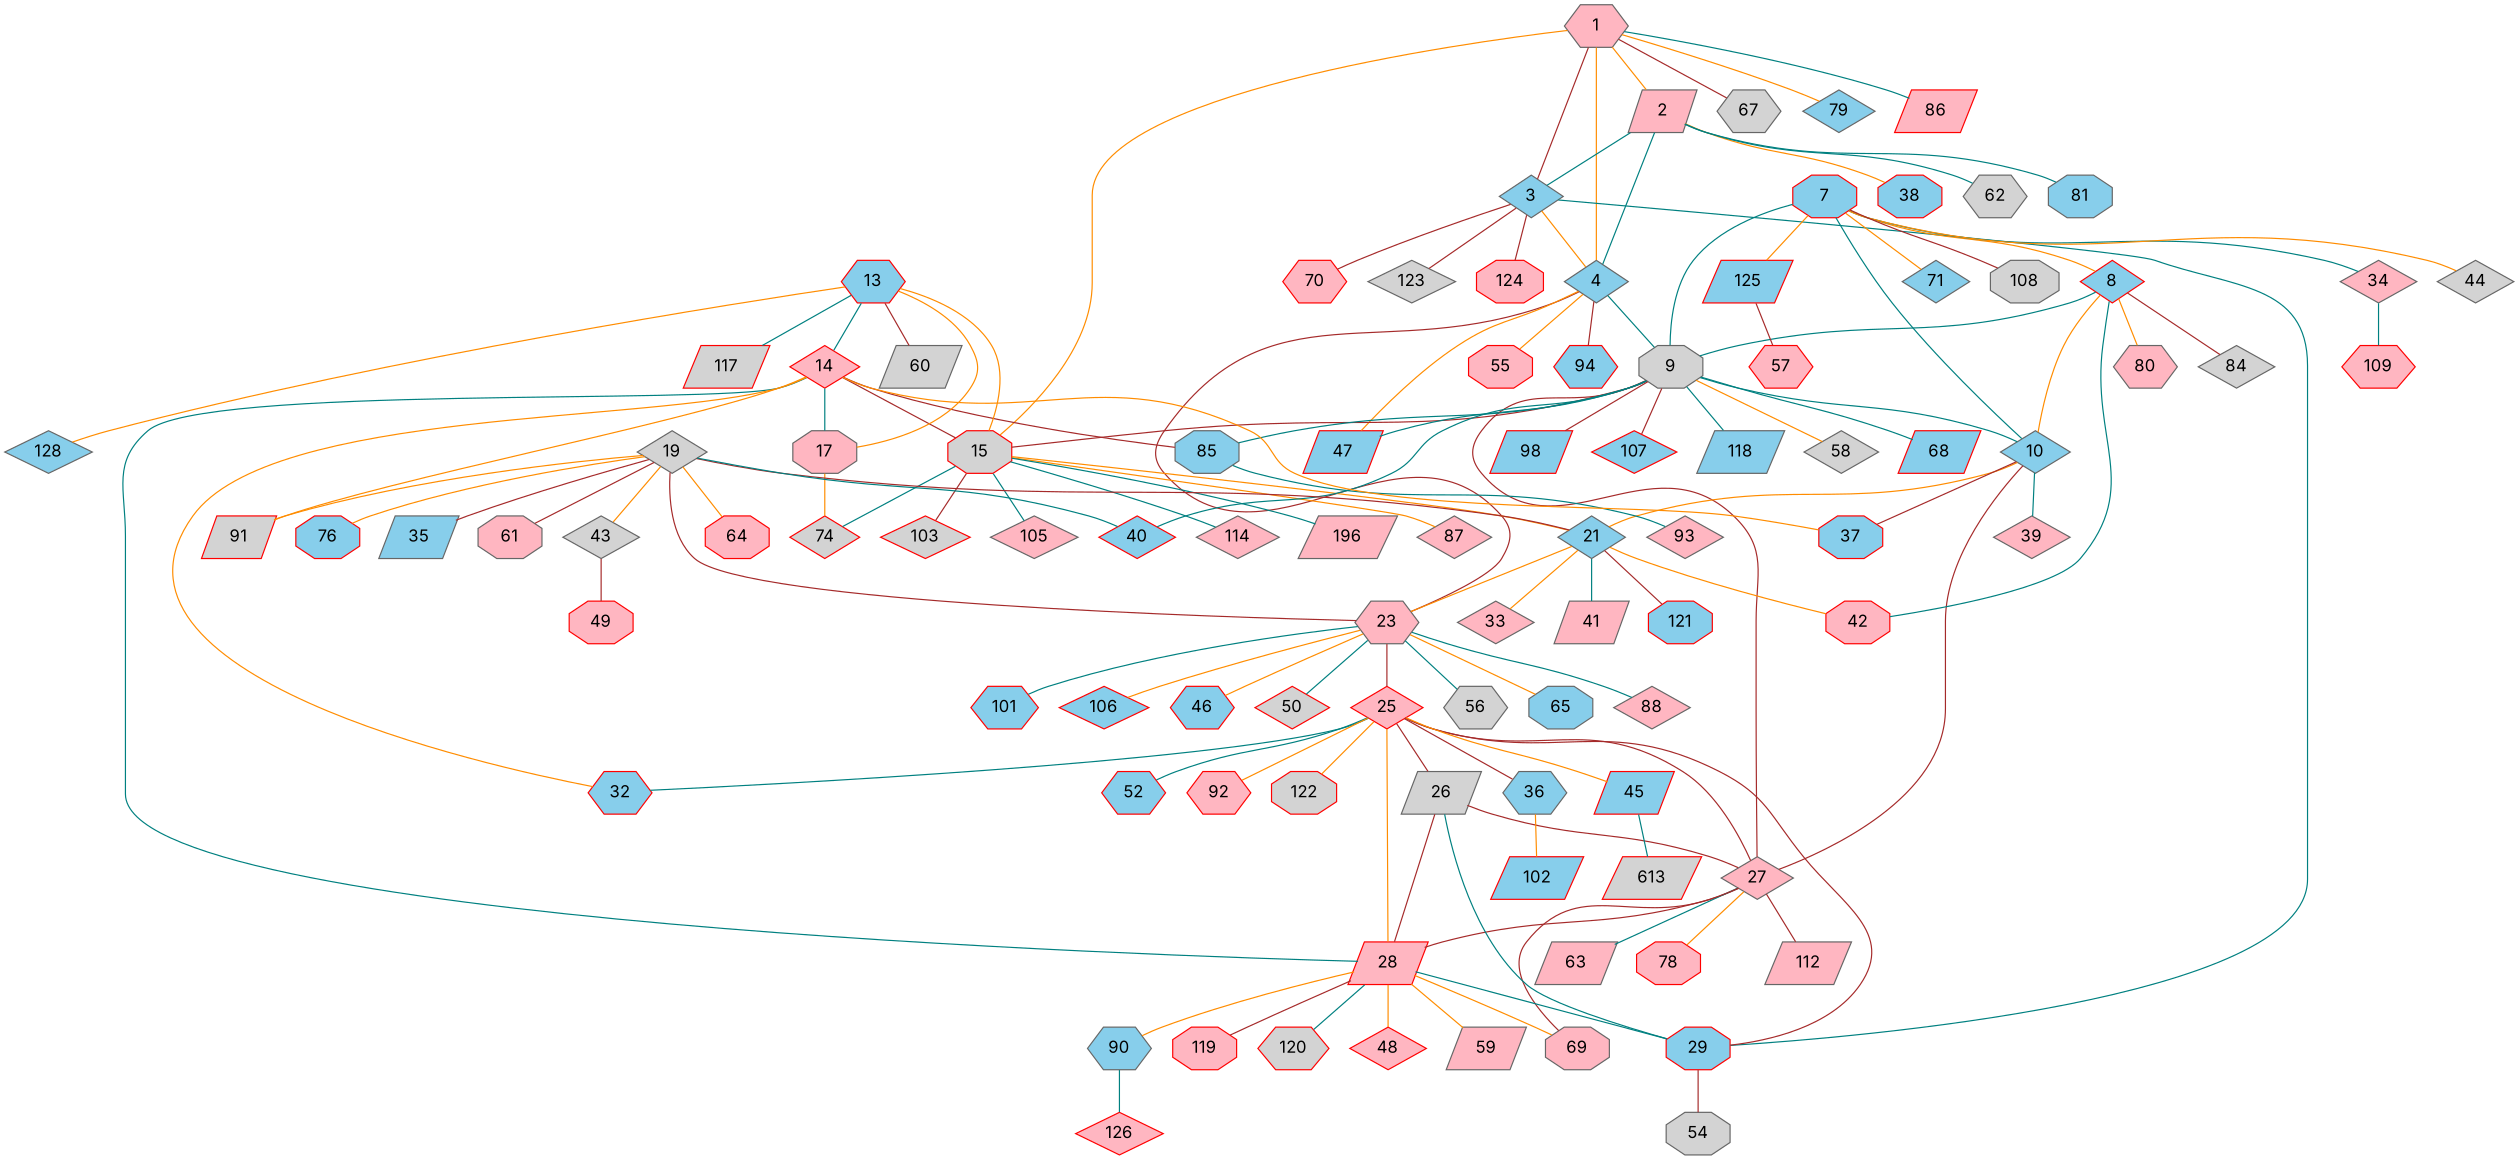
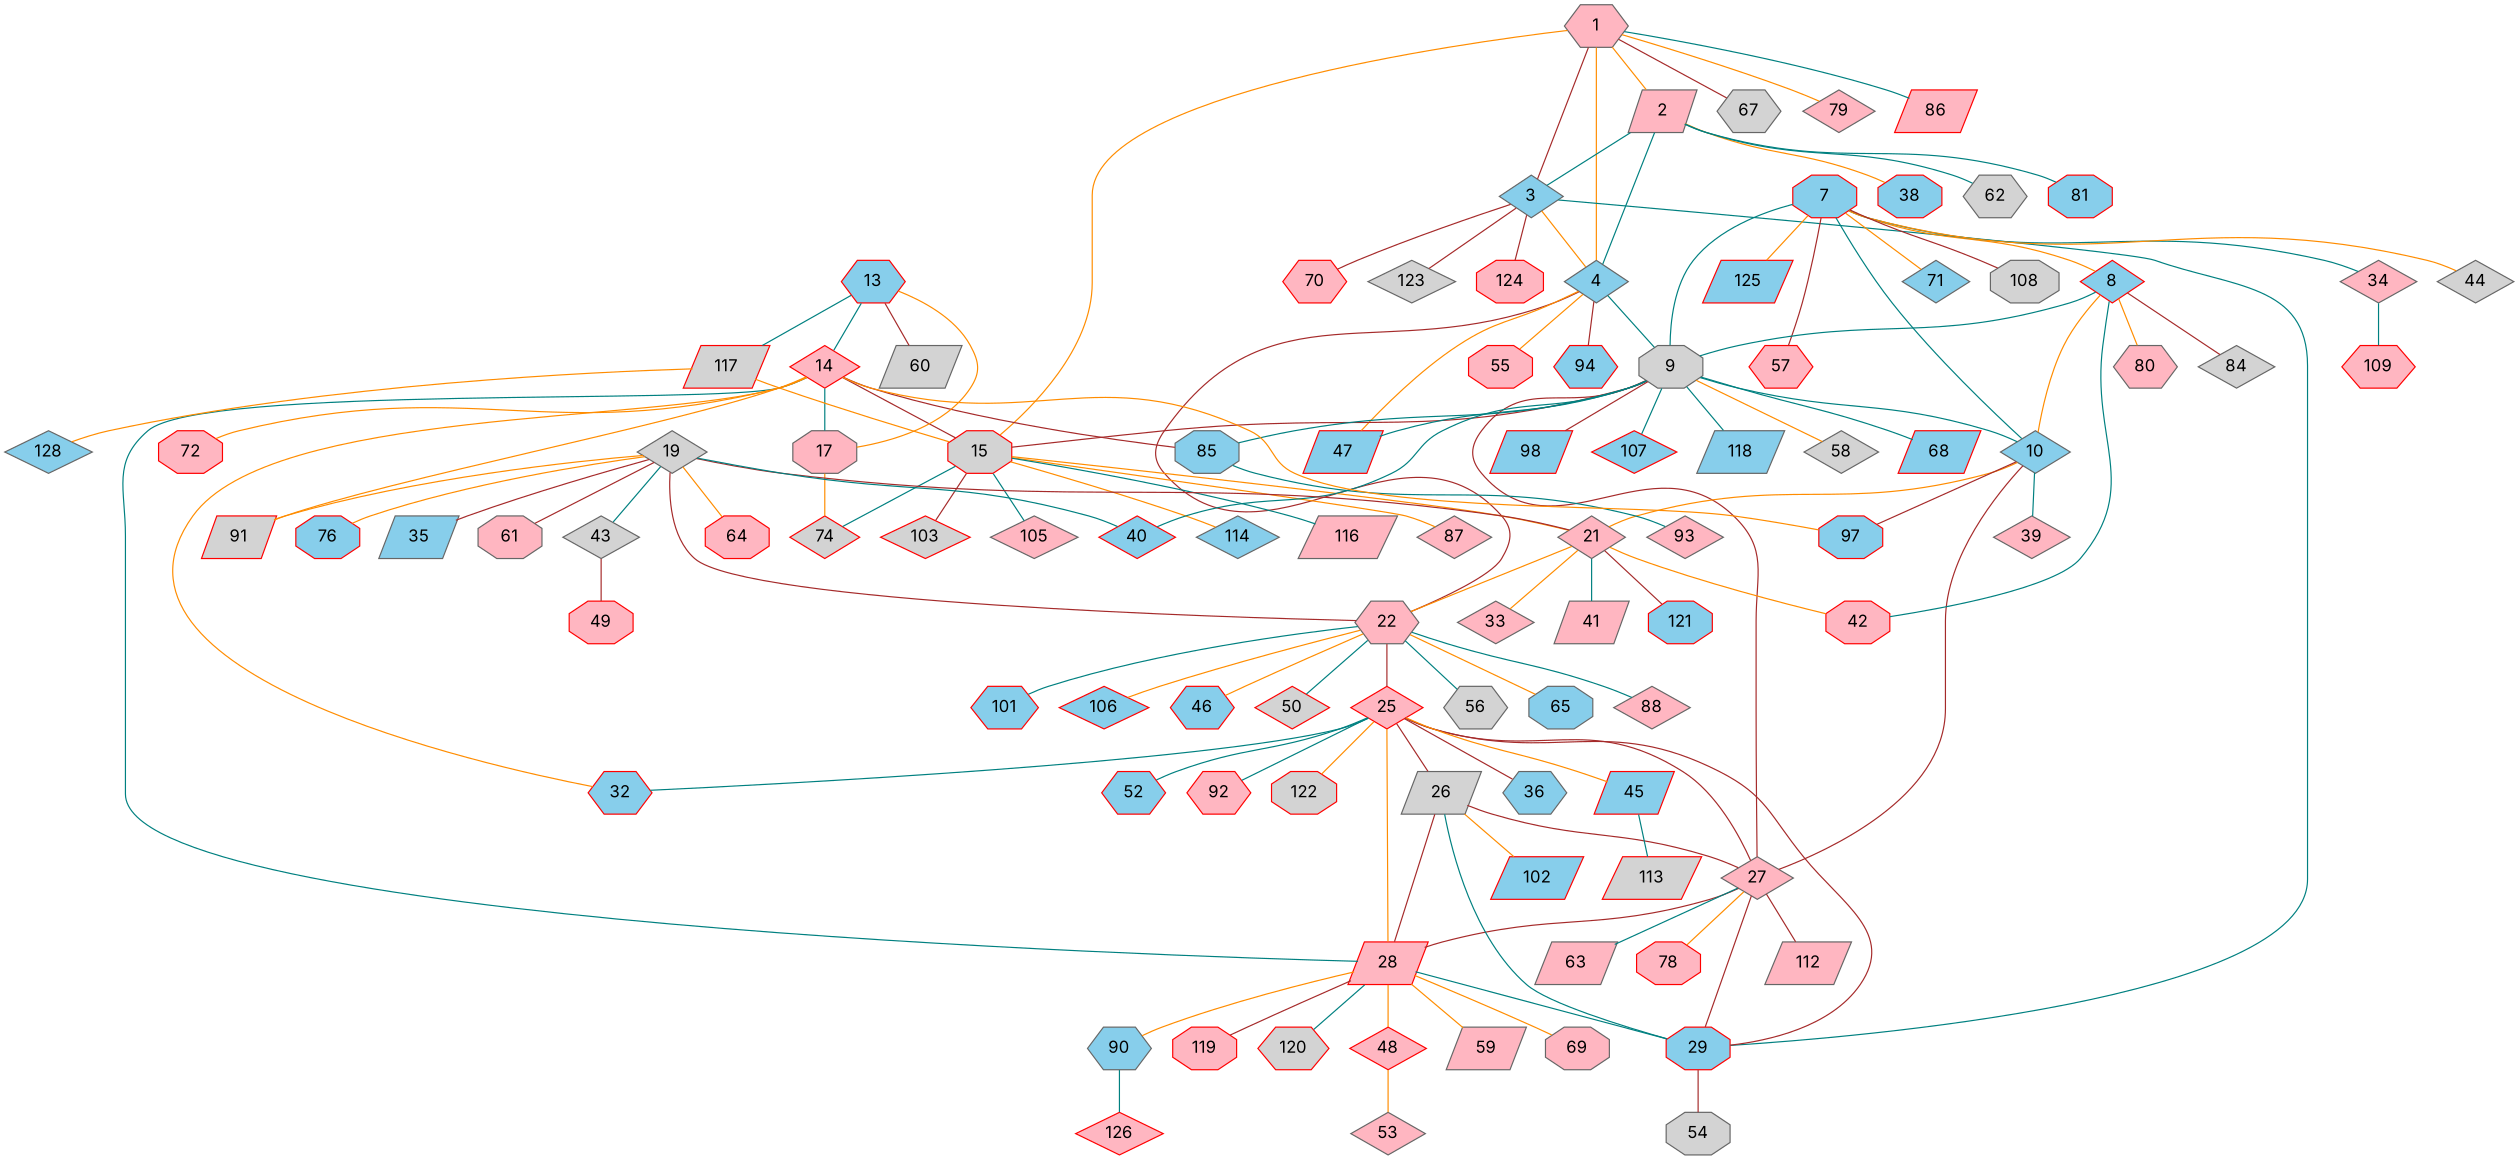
node "79": fillcolor skyblue -> lightpink
node "81": color gray40 -> red
edge "125" -- "57": now "7" -- "57"
edge "13" -- "15": now "117" -- "15"
edge "13" -- "128": now "117" -- "128"
edge "9" -- "107": color brown -> teal
node "72": added
edge "15" -- "114": color teal -> darkorange
edge "19" -- "43": color darkorange -> teal
node "114": fillcolor lightpink -> skyblue
node "196": label "196" -> "116"
node "21": fillcolor skyblue -> lightpink
node "37": label "37" -> "97"
node "23": label "23" -> "22"
edge "25" -- "92": color darkorange -> teal
edge "36" -- "102": now "26" -- "102"
node "613": label "613" -> "113"
edge "27" -- "69": now "27" -- "29"
node "53": added
